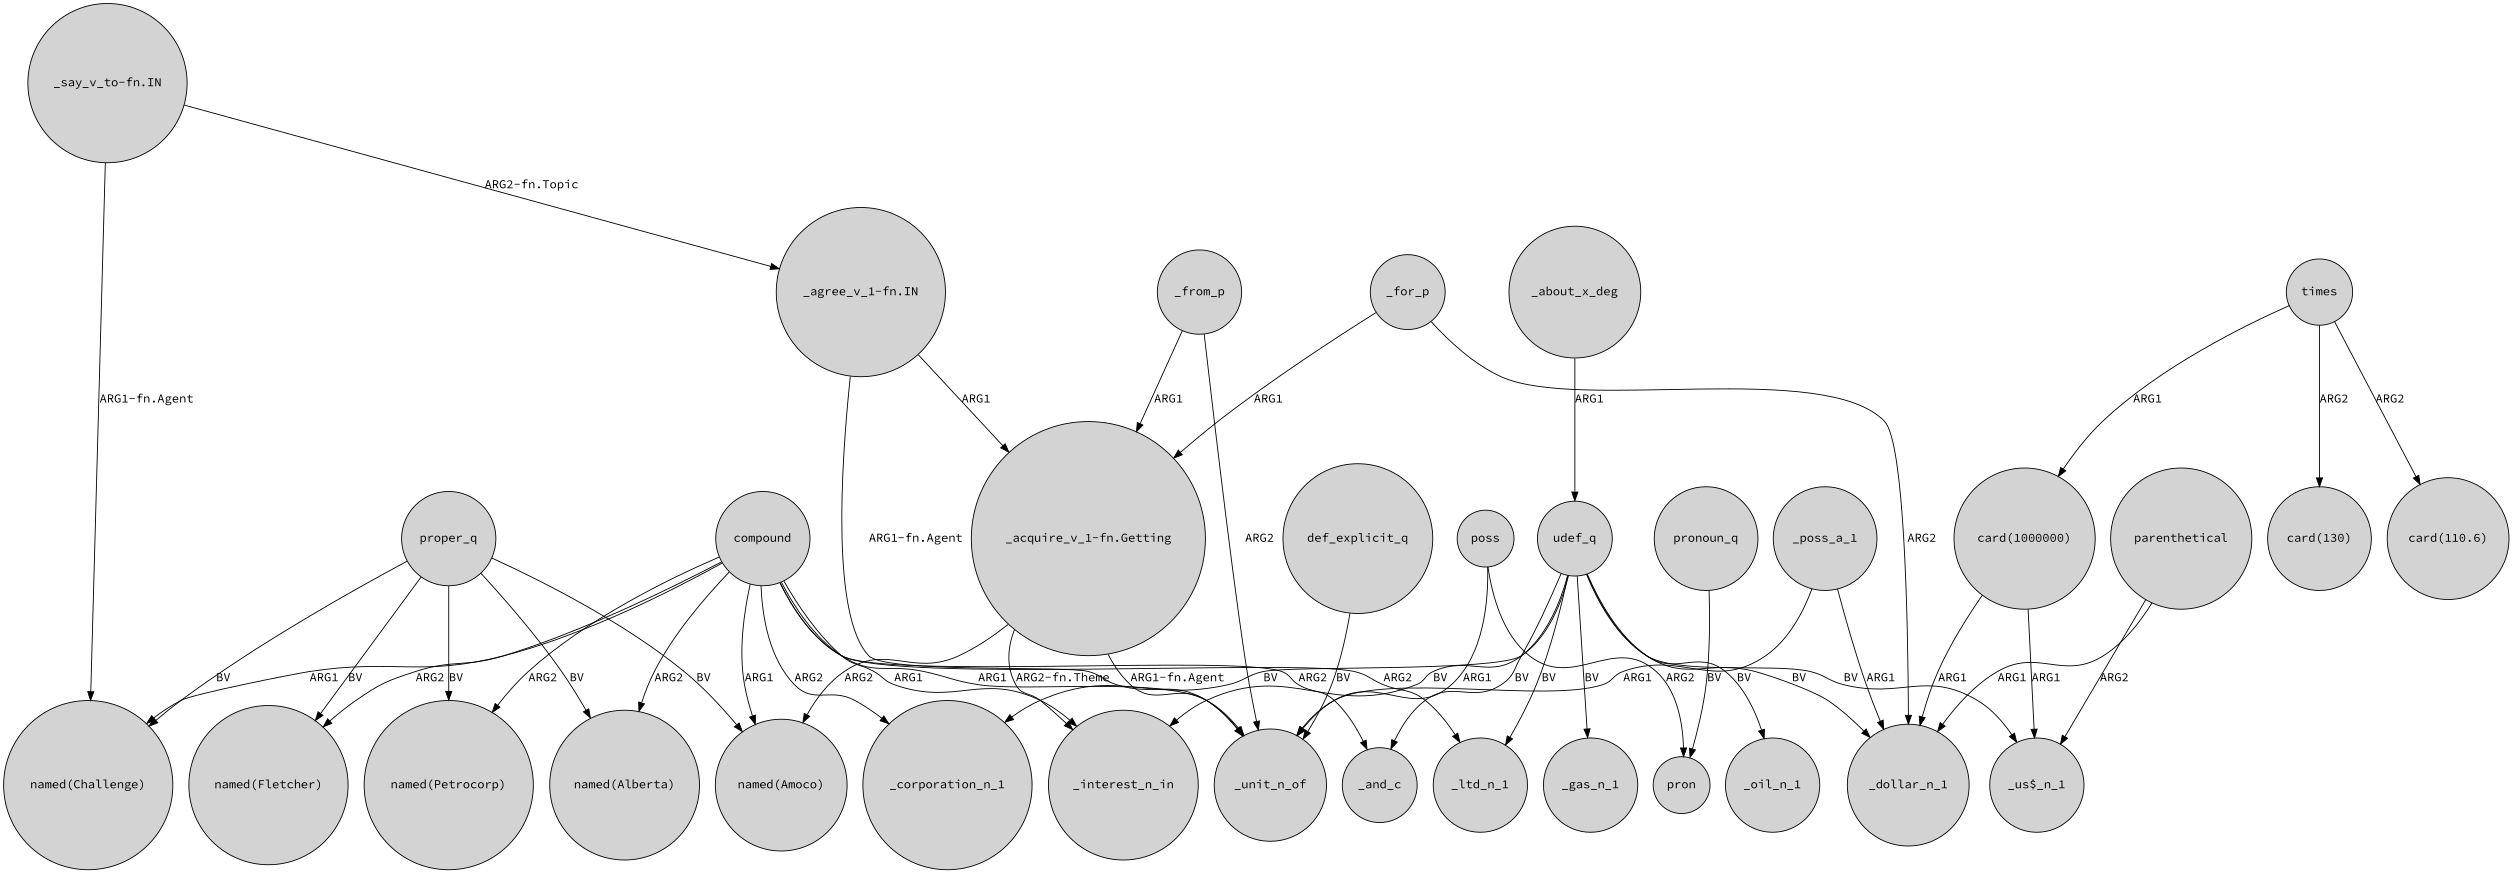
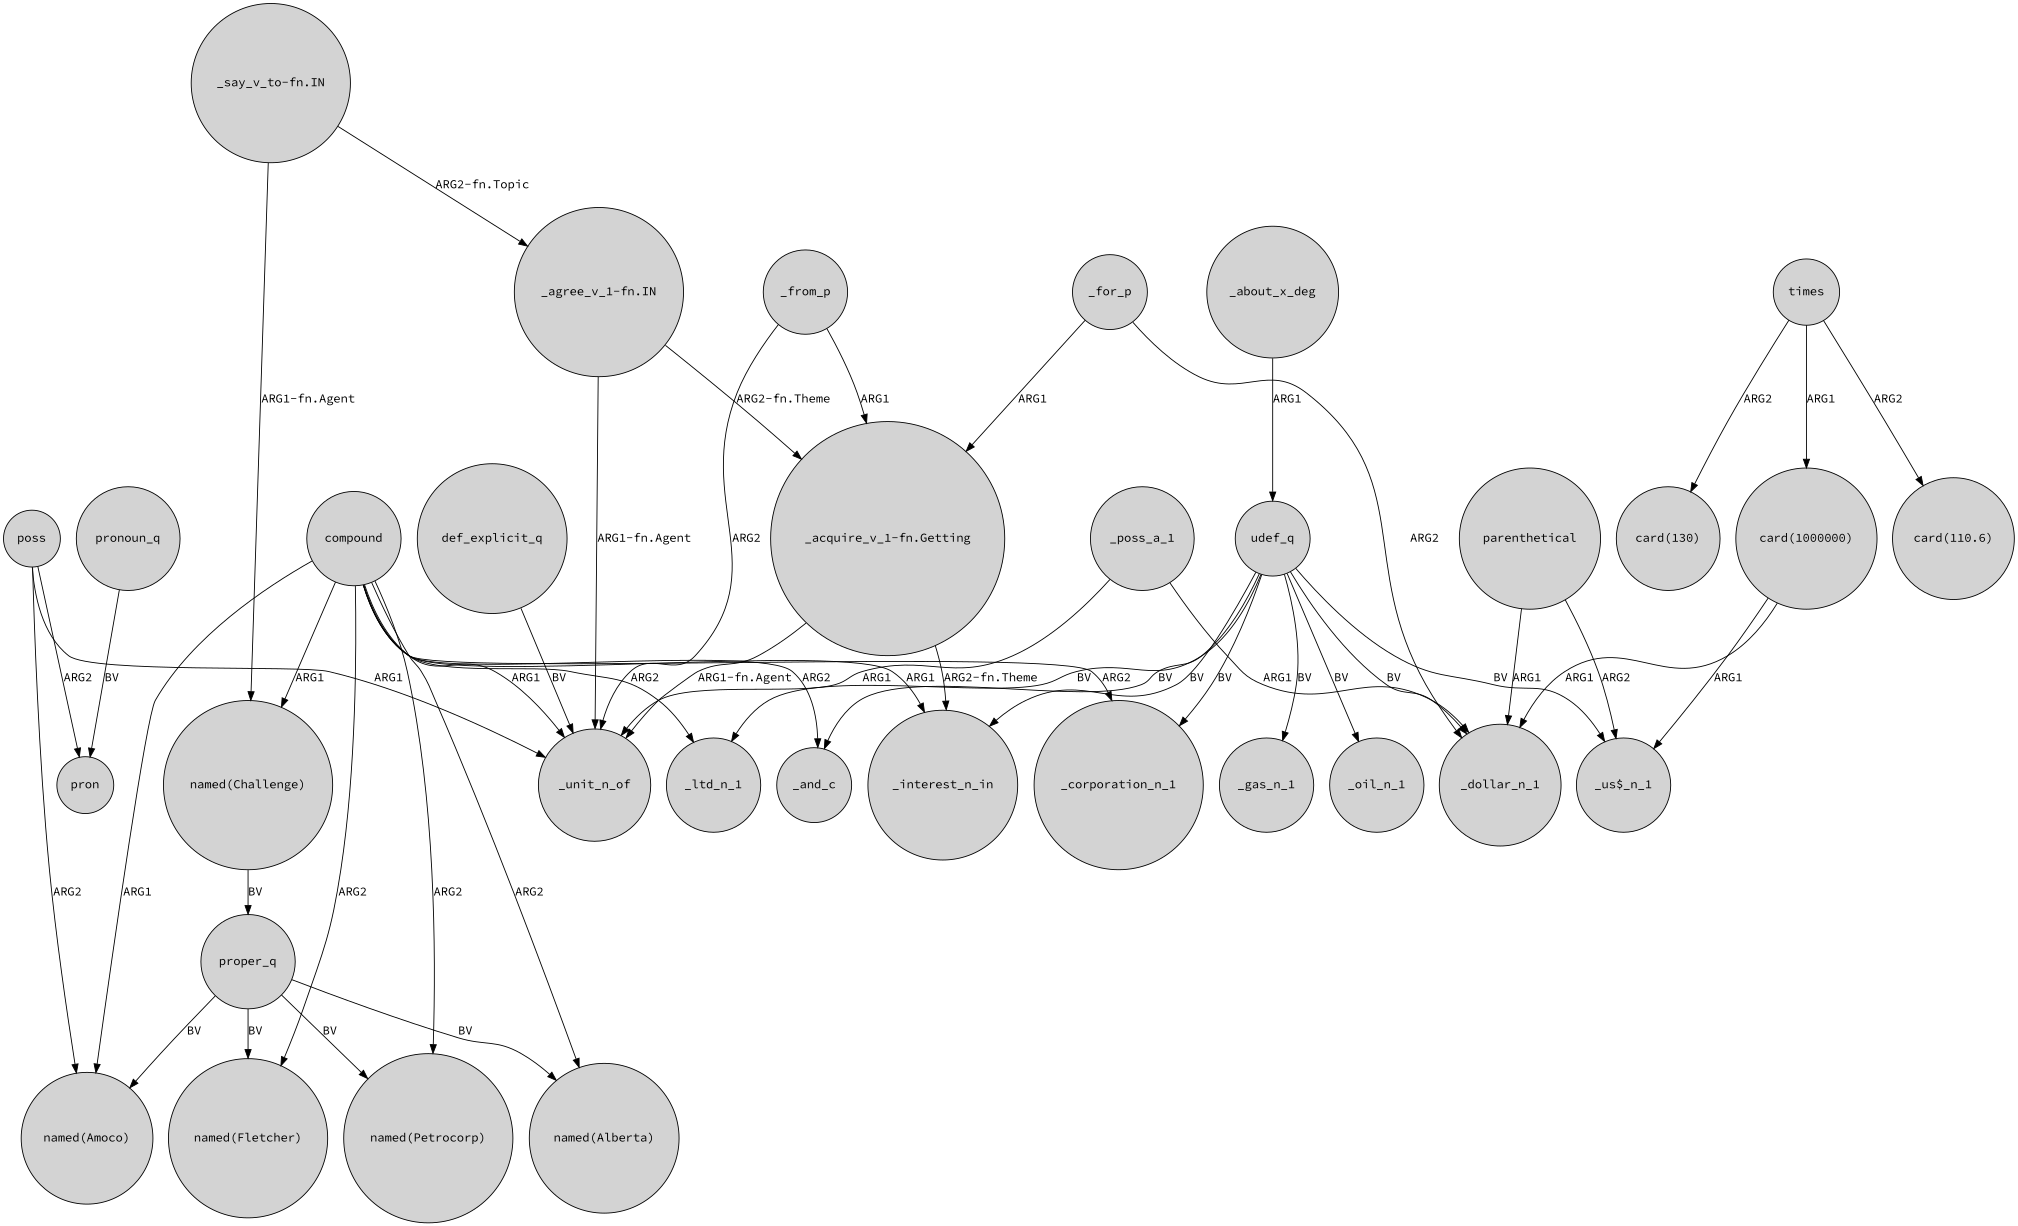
edge "_agree_v_1-fn.IN" -> "_acquire_v_1-fn.Getting": label "ARG1" -> "ARG2-fn.Theme"
edge "proper_q" -> "named(Challenge)": reversed
edge "_acquire_v_1-fn.Getting" -> "named(Amoco)": now "poss" -> "named(Amoco)"
